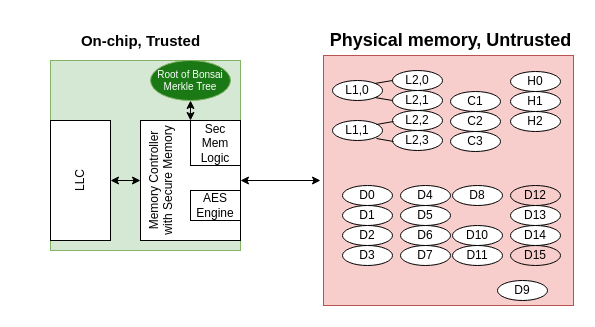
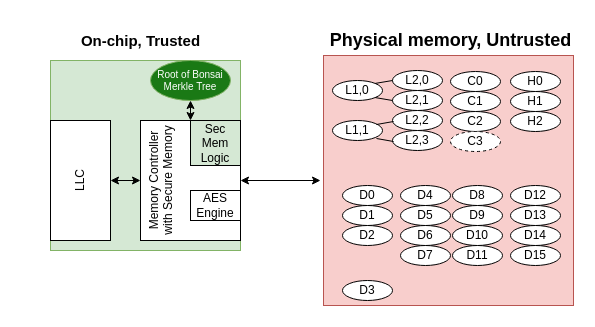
node "C0": added
node "C3": style solid -> dashed
node "Sec Mem Logic": fillcolor #ffffff -> #d5e8d4
node "D12": fillcolor #f8cecc -> #ffffff
node "D3": moved (368, 256) -> (368, 291)
node "D15": fillcolor #f8cecc -> #ffffff
node "D9": moved (523, 291) -> (478, 216)
